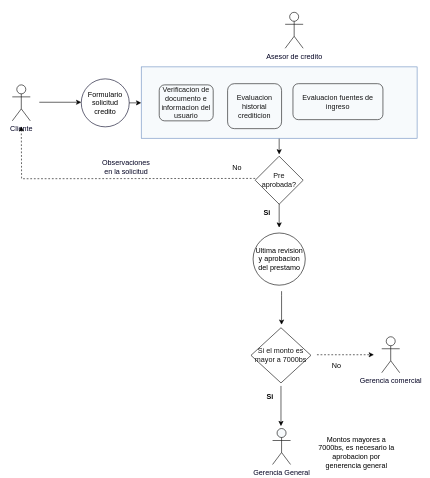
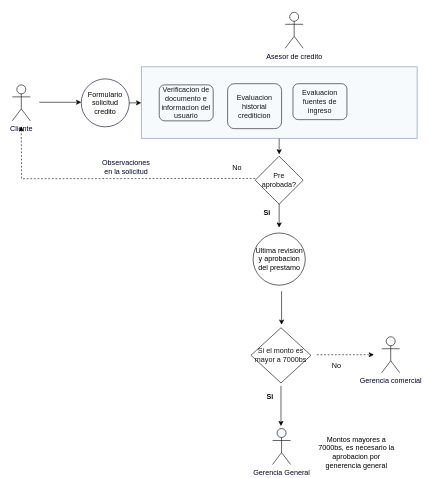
node "Evaluacion fuentes de ingreso": size 90x36 -> 54x36
